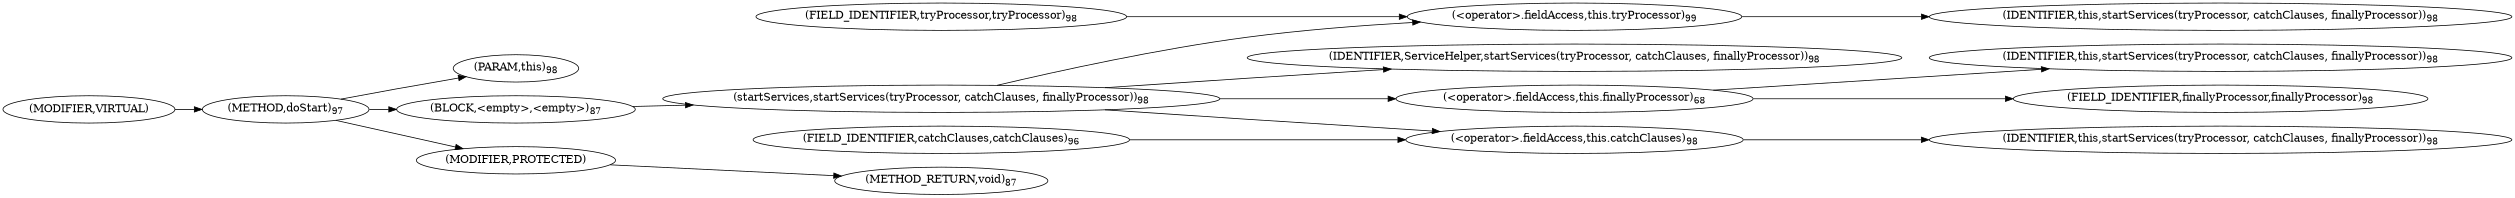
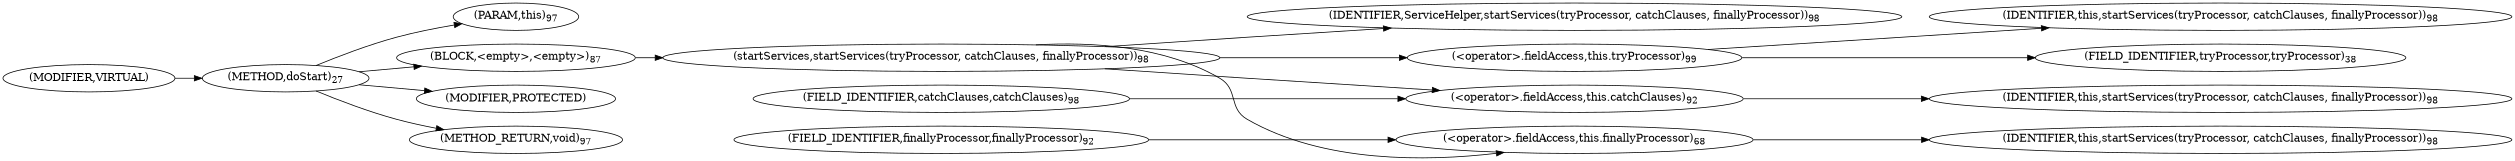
node "(FIELD_IDENTIFIER,tryProcessor,tryProcessor)": text "98" -> "38"
edge "(FIELD_IDENTIFIER,tryProcessor,tryProcessor)" -> "(<operator>.fieldAccess,this.tryProcessor)": reversed
node "(PARAM,this)": text "98" -> "97"
node "(FIELD_IDENTIFIER,finallyProcessor,finallyProcessor)": text "98" -> "92"
edge "(<operator>.fieldAccess,this.finallyProcessor)" -> "(FIELD_IDENTIFIER,finallyProcessor,finallyProcessor)": reversed
node "(METHOD,doStart)": text "97" -> "27"
node "(FIELD_IDENTIFIER,catchClauses,catchClauses)": text "96" -> "98"
node "(<operator>.fieldAccess,this.catchClauses)": text "98" -> "92"
edge "(MODIFIER,PROTECTED)" -> "(METHOD_RETURN,void)": now "(METHOD,doStart)" -> "(METHOD_RETURN,void)"
node "(METHOD_RETURN,void)": text "87" -> "97"
